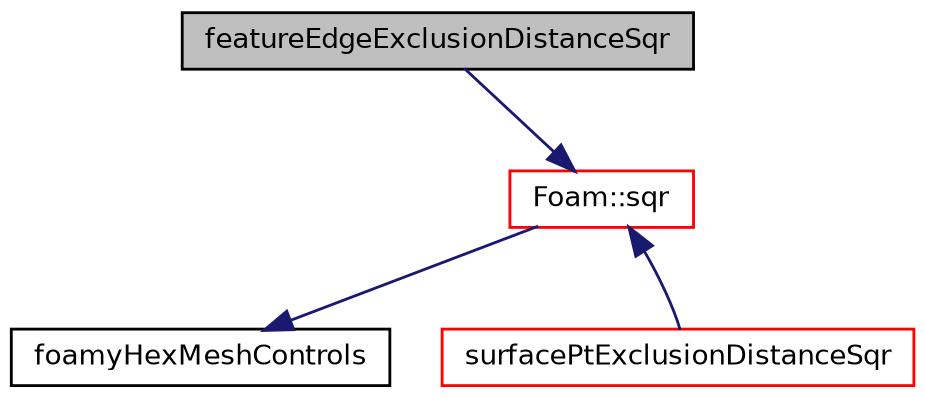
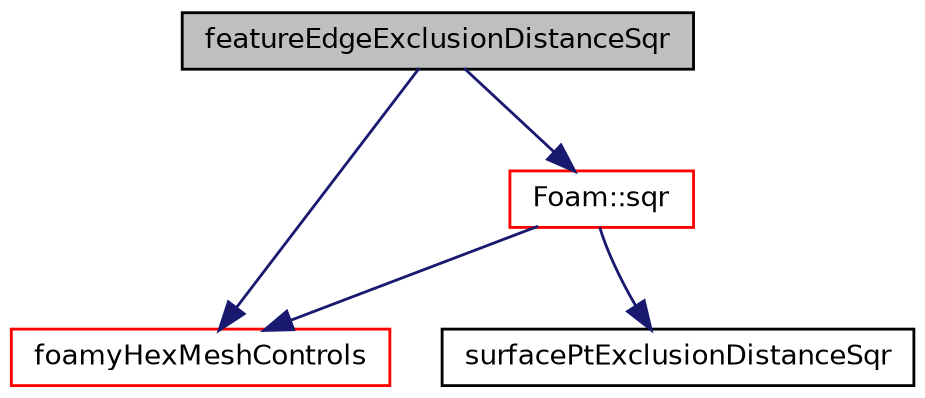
edge "featureEdgeExclusionDistanceSqr" -> "foamyHexMeshControls": added
edge "surfacePtExclusionDistanceSqr" -> "Foam::sqr": reversed
node "foamyHexMeshControls": color black -> red
node "surfacePtExclusionDistanceSqr": color red -> black
